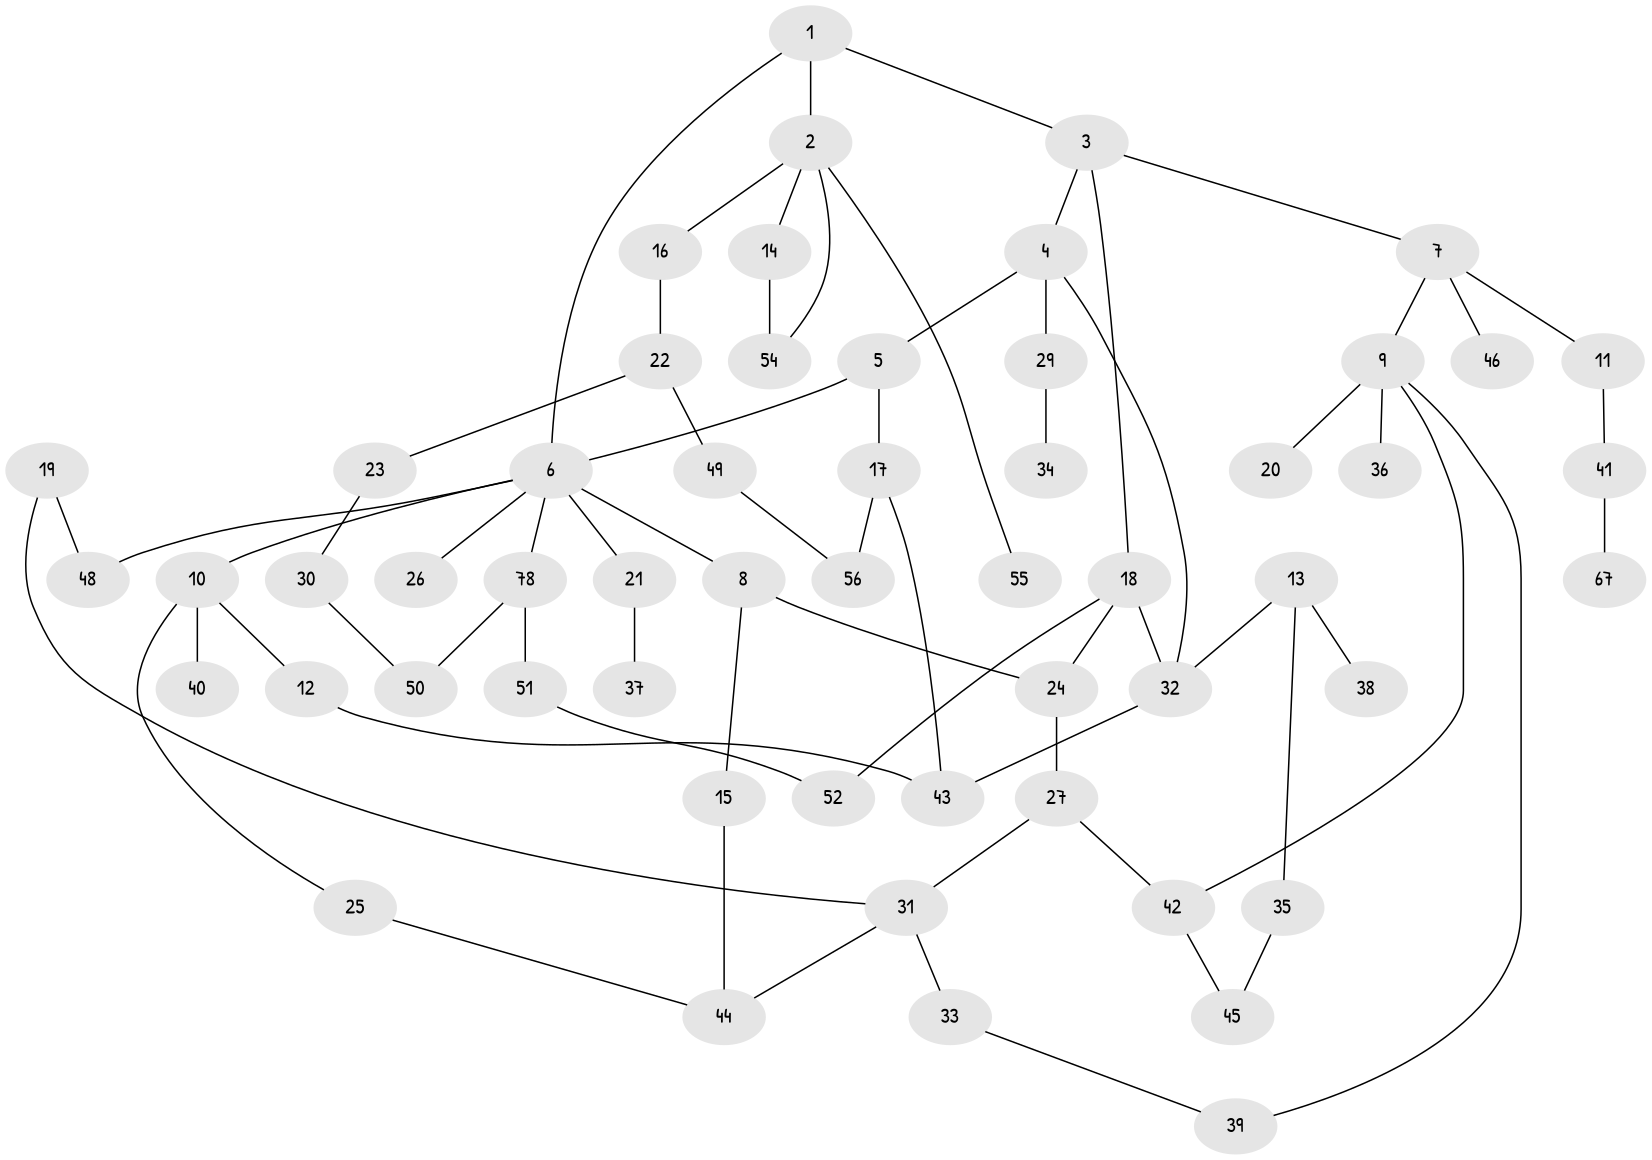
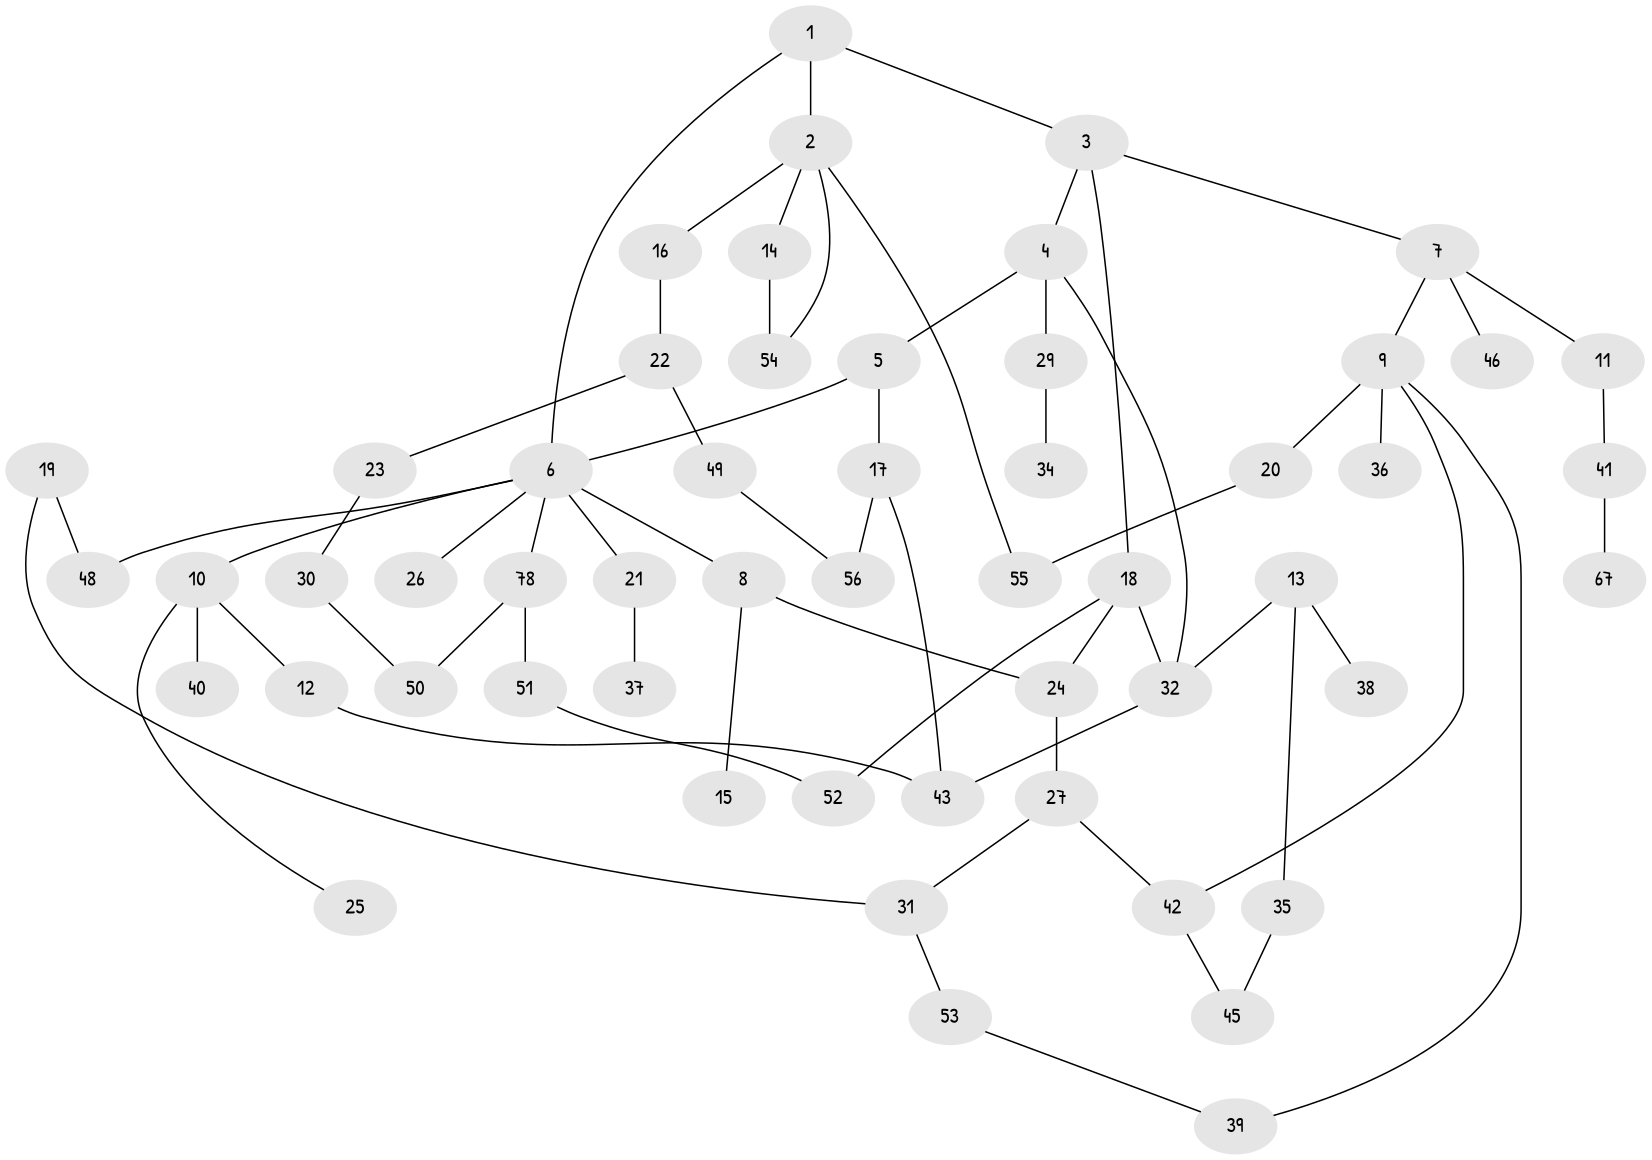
edge "20" -- "55": added
node "44": removed
node "33": label "33" -> "53"
